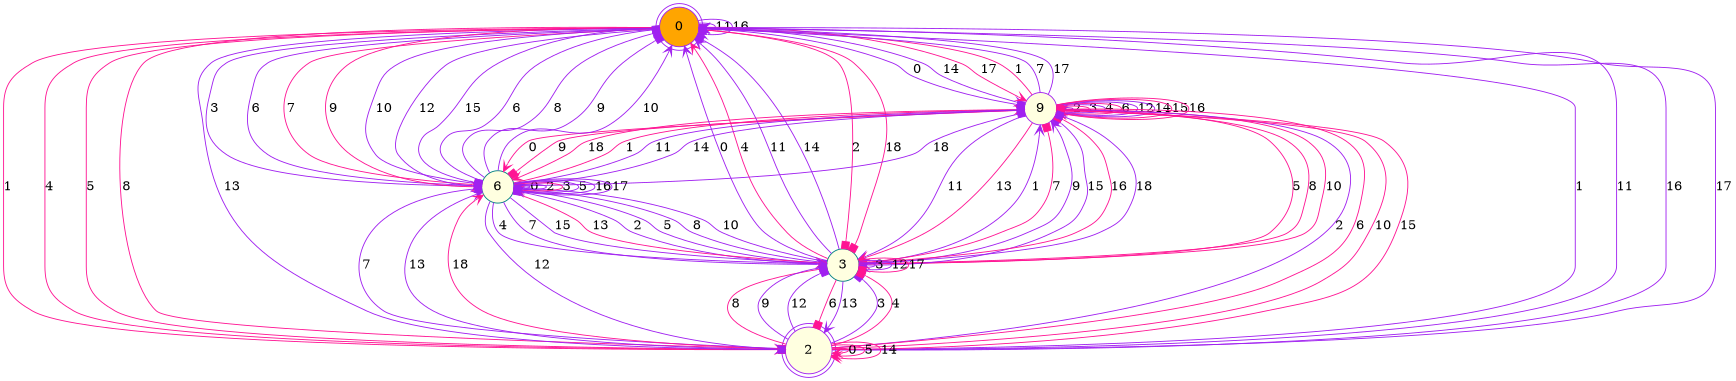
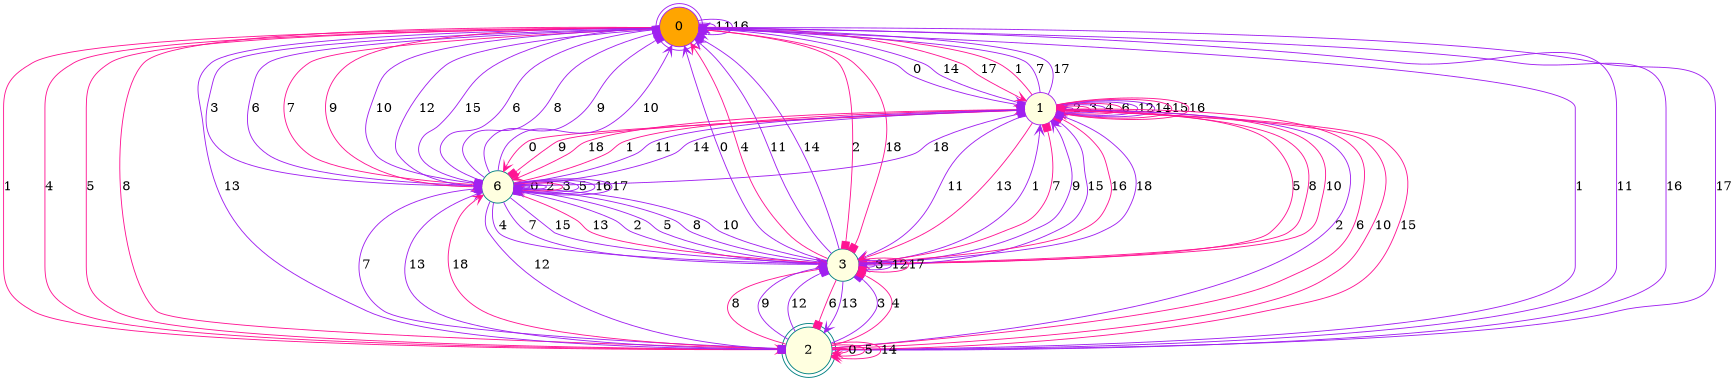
node "9": label "9" -> "1"
edge "6" -> "2": arrowhead vee -> box
node "2": color purple -> teal
